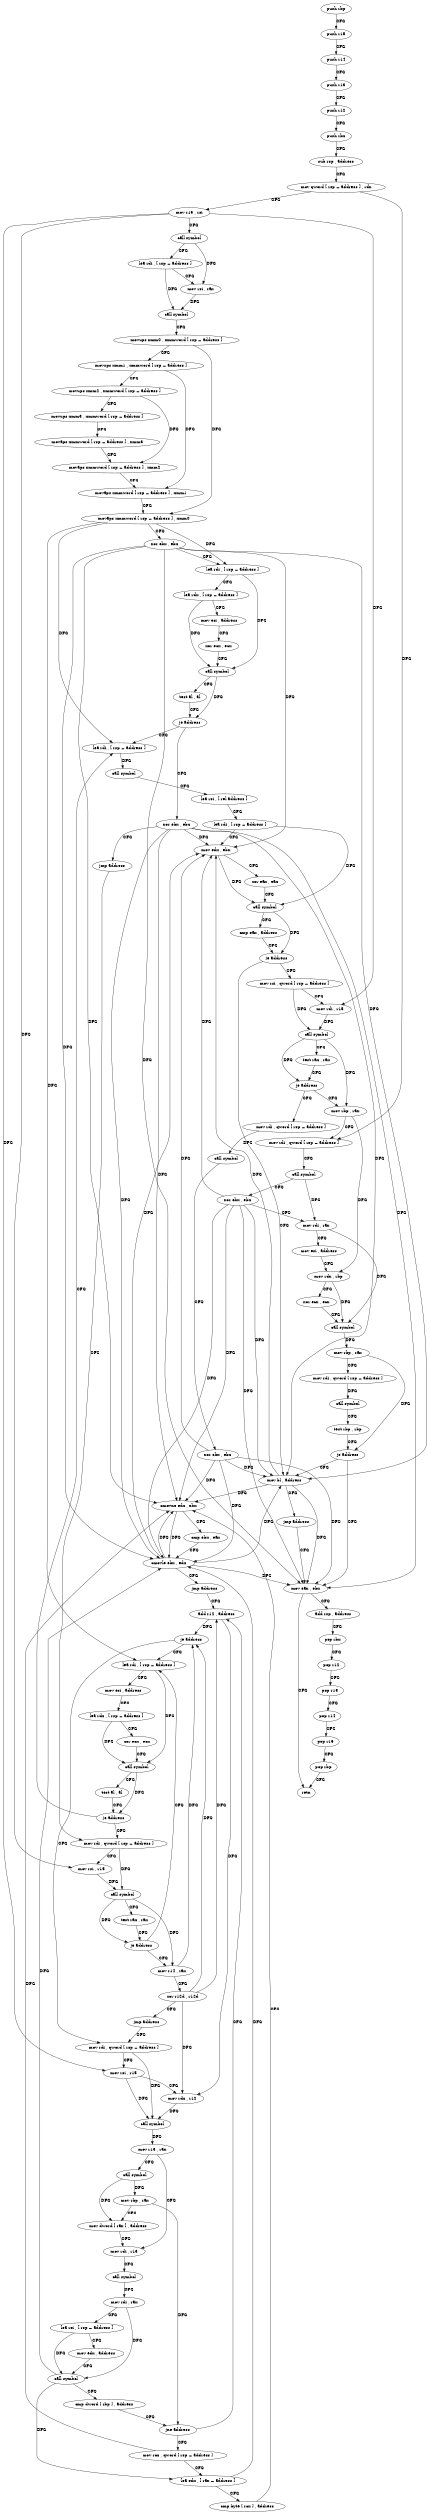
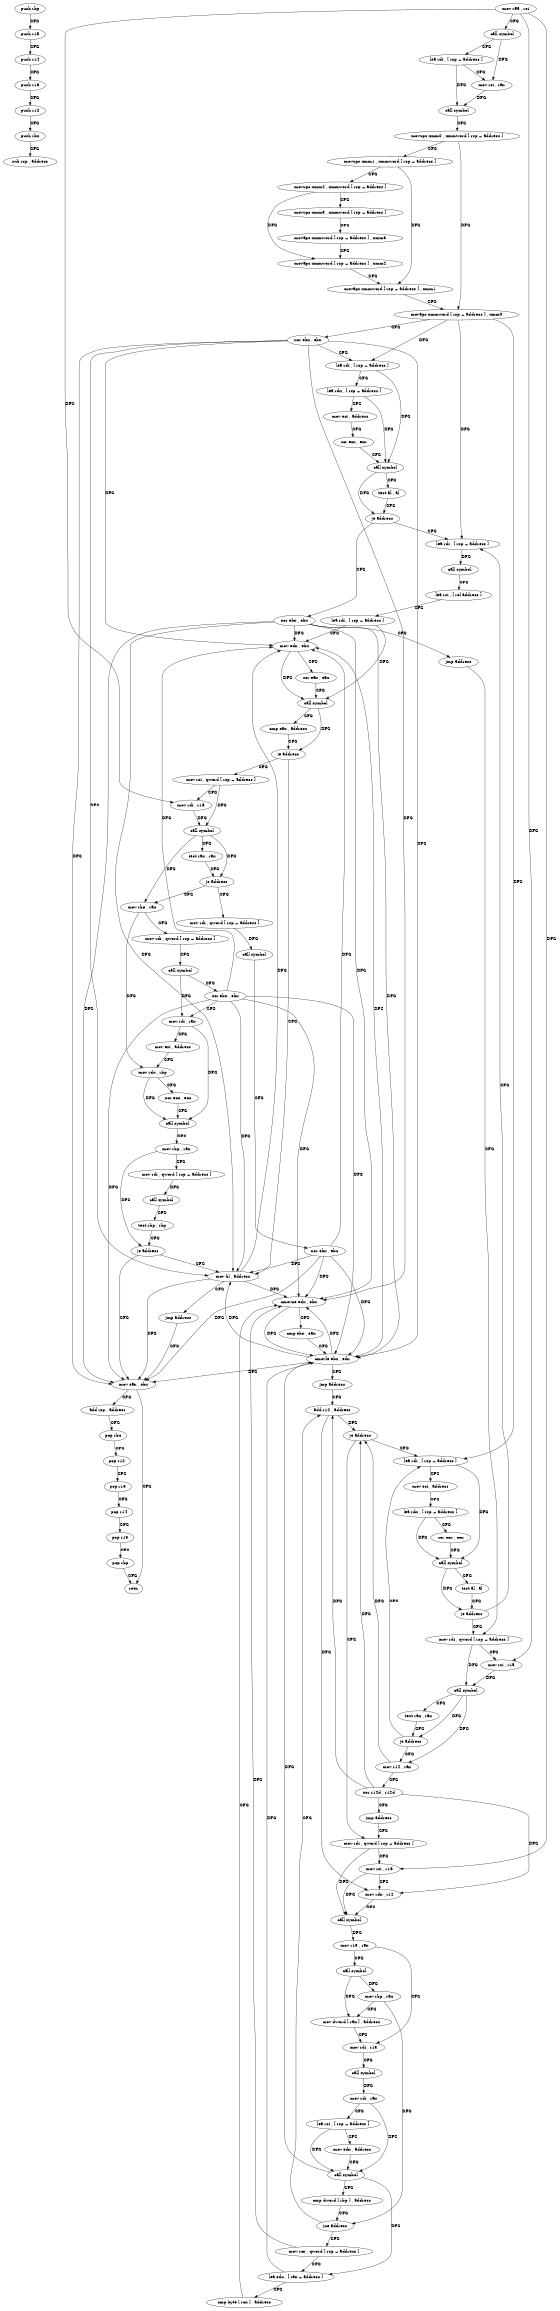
node "mov qword [ rsp + address ] , rdx": removed
node "mov r15 , rsi": label "mov r15 , rsi" -> "mov r95 , rsi"
